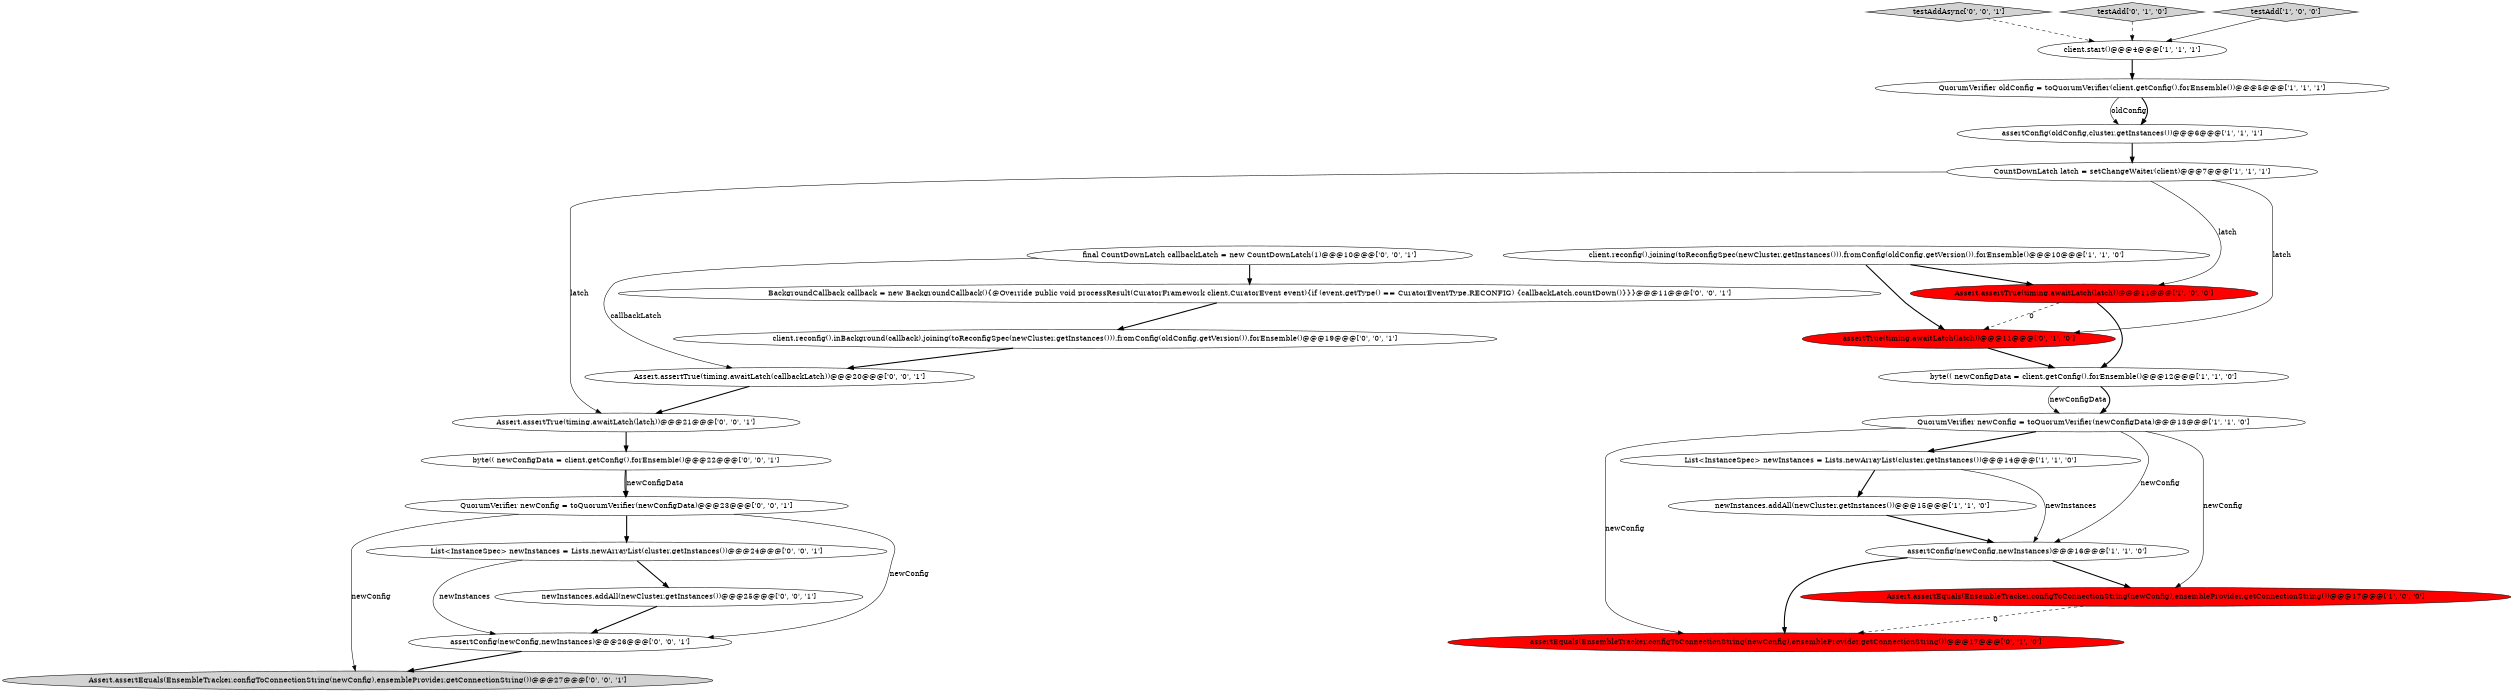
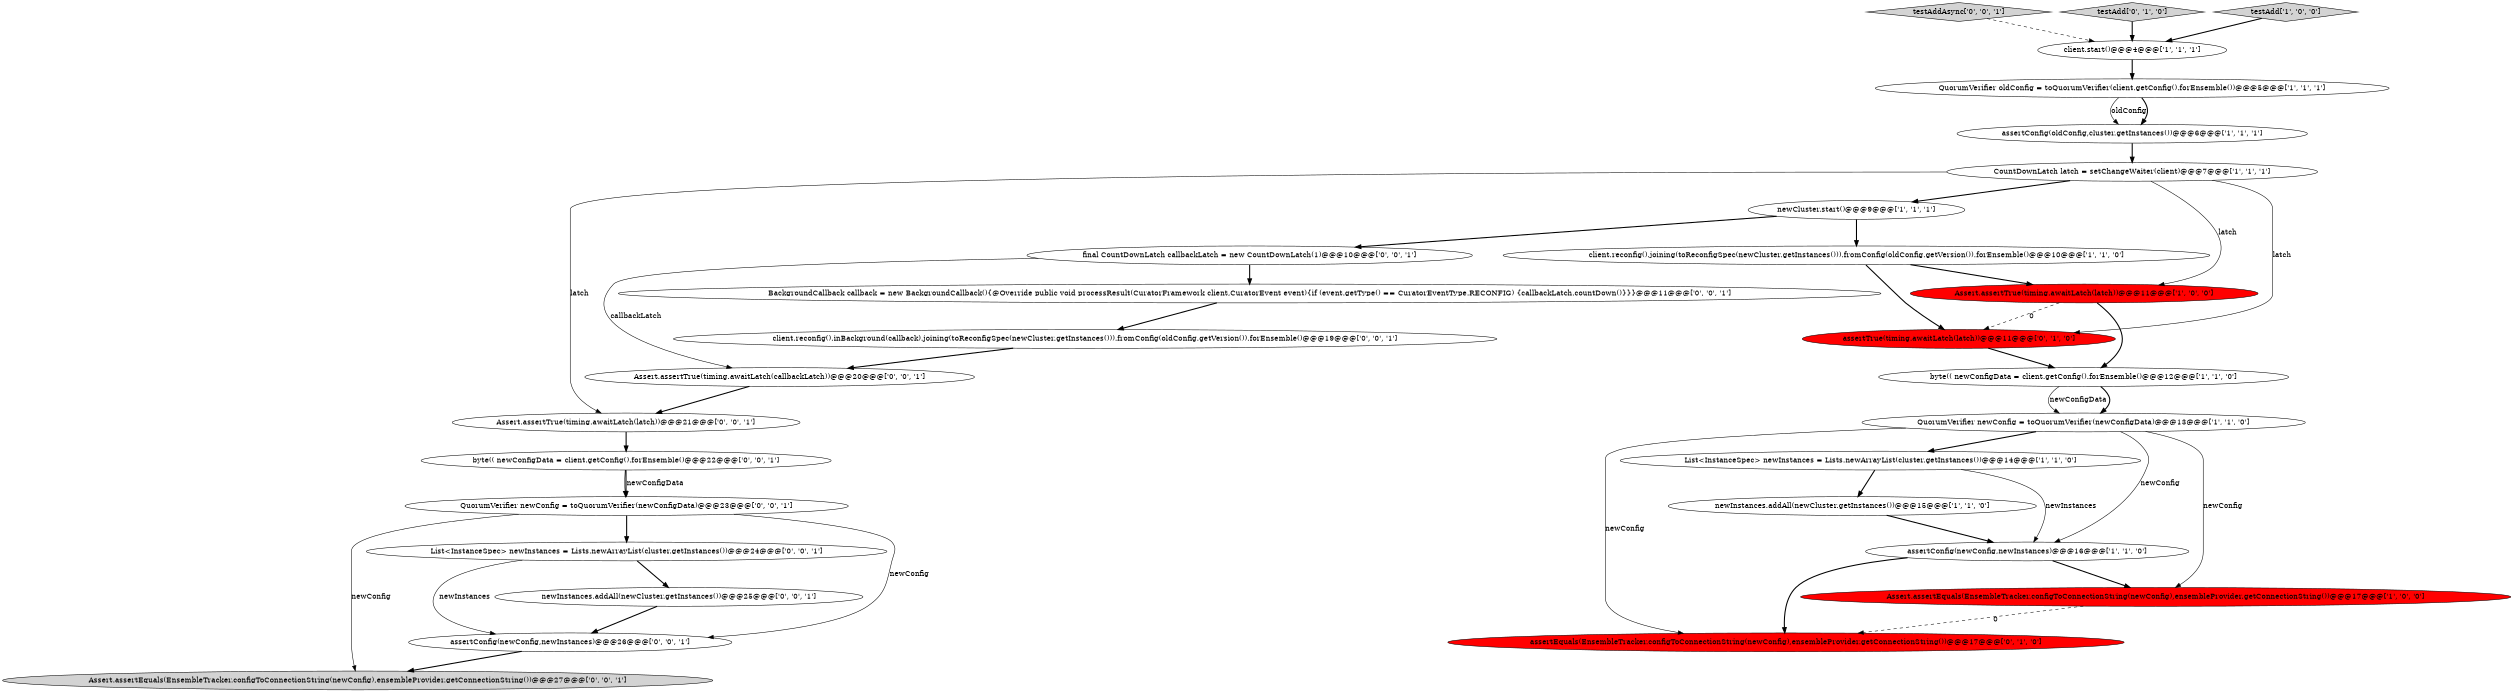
edge "testAdd['0', '1', '0']" -> "client.start()@@@4@@@['1', '1', '1']": style dashed -> bold
edge "testAdd['1', '0', '0']" -> "client.start()@@@4@@@['1', '1', '1']": style solid -> bold
node "newCluster.start()@@@9@@@['1', '1', '1']": added
